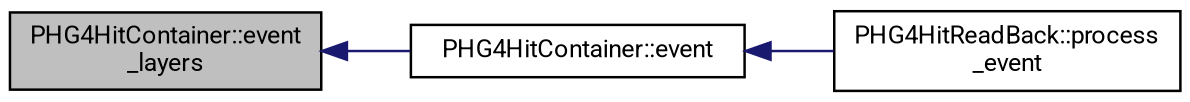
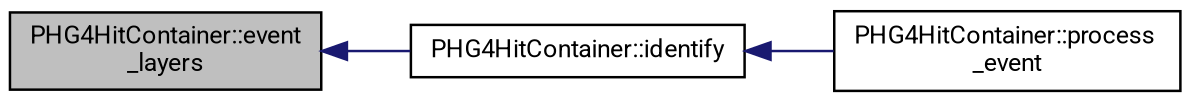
node "PHG4HitContainer::event": label "PHG4HitContainer::event" -> "PHG4HitContainer::identify"
node "PHG4HitReadBack::process _event": label "PHG4HitReadBack::process _event" -> "PHG4HitContainer::process _event"
